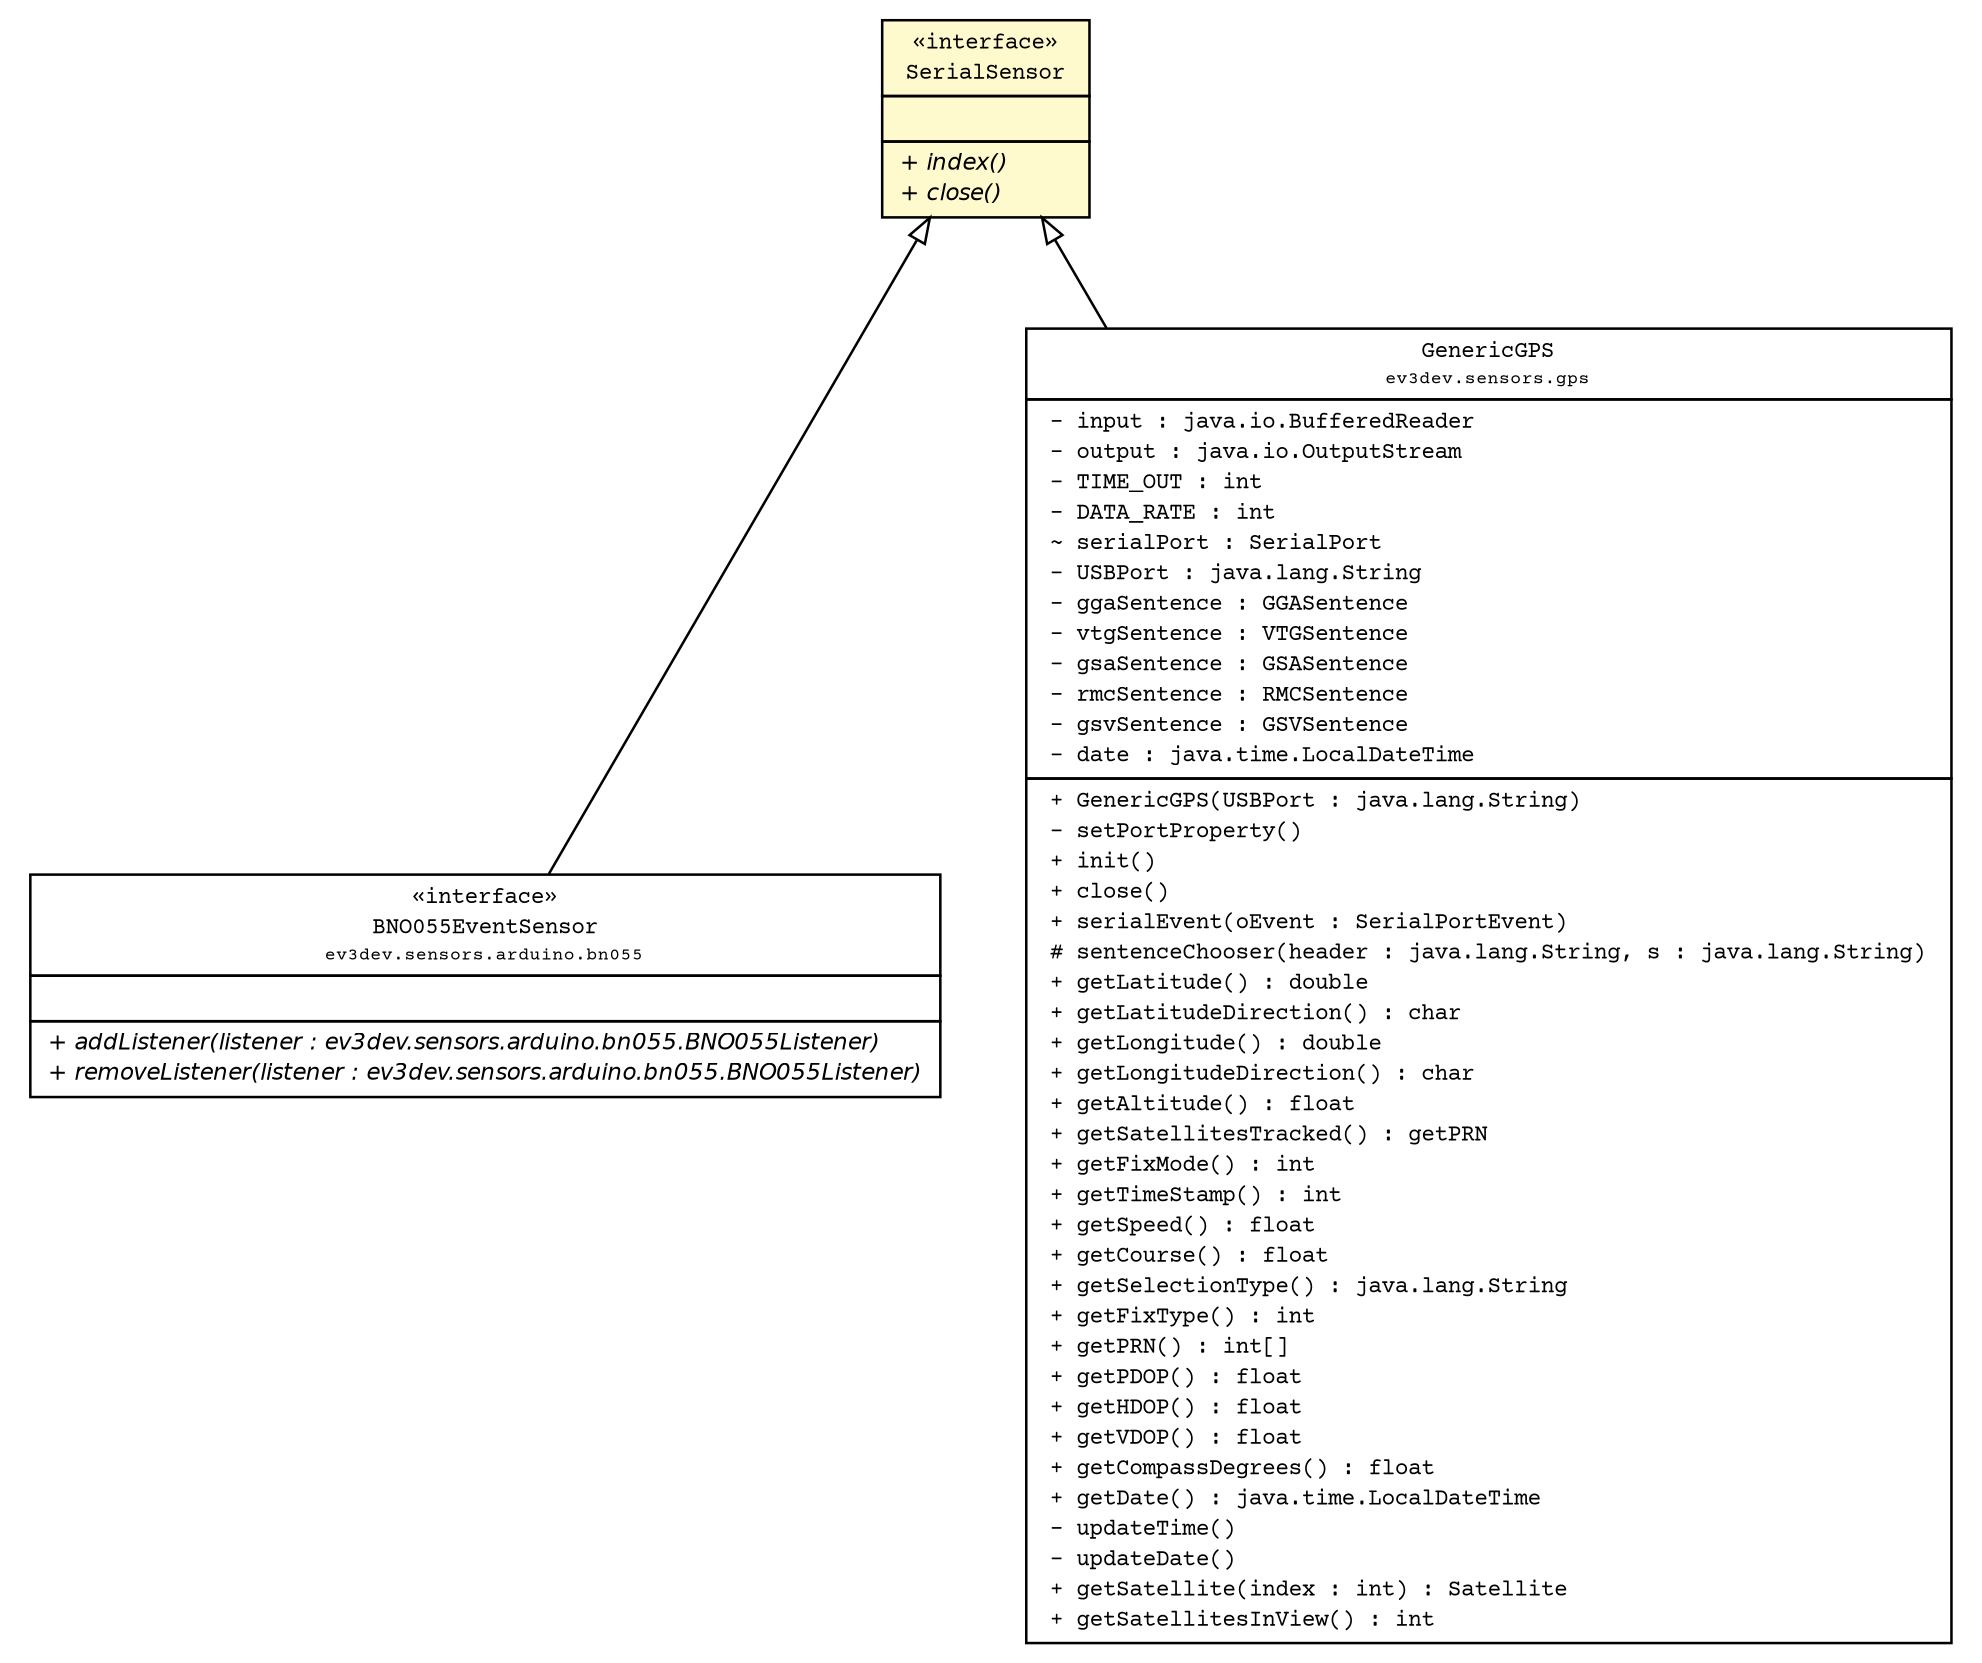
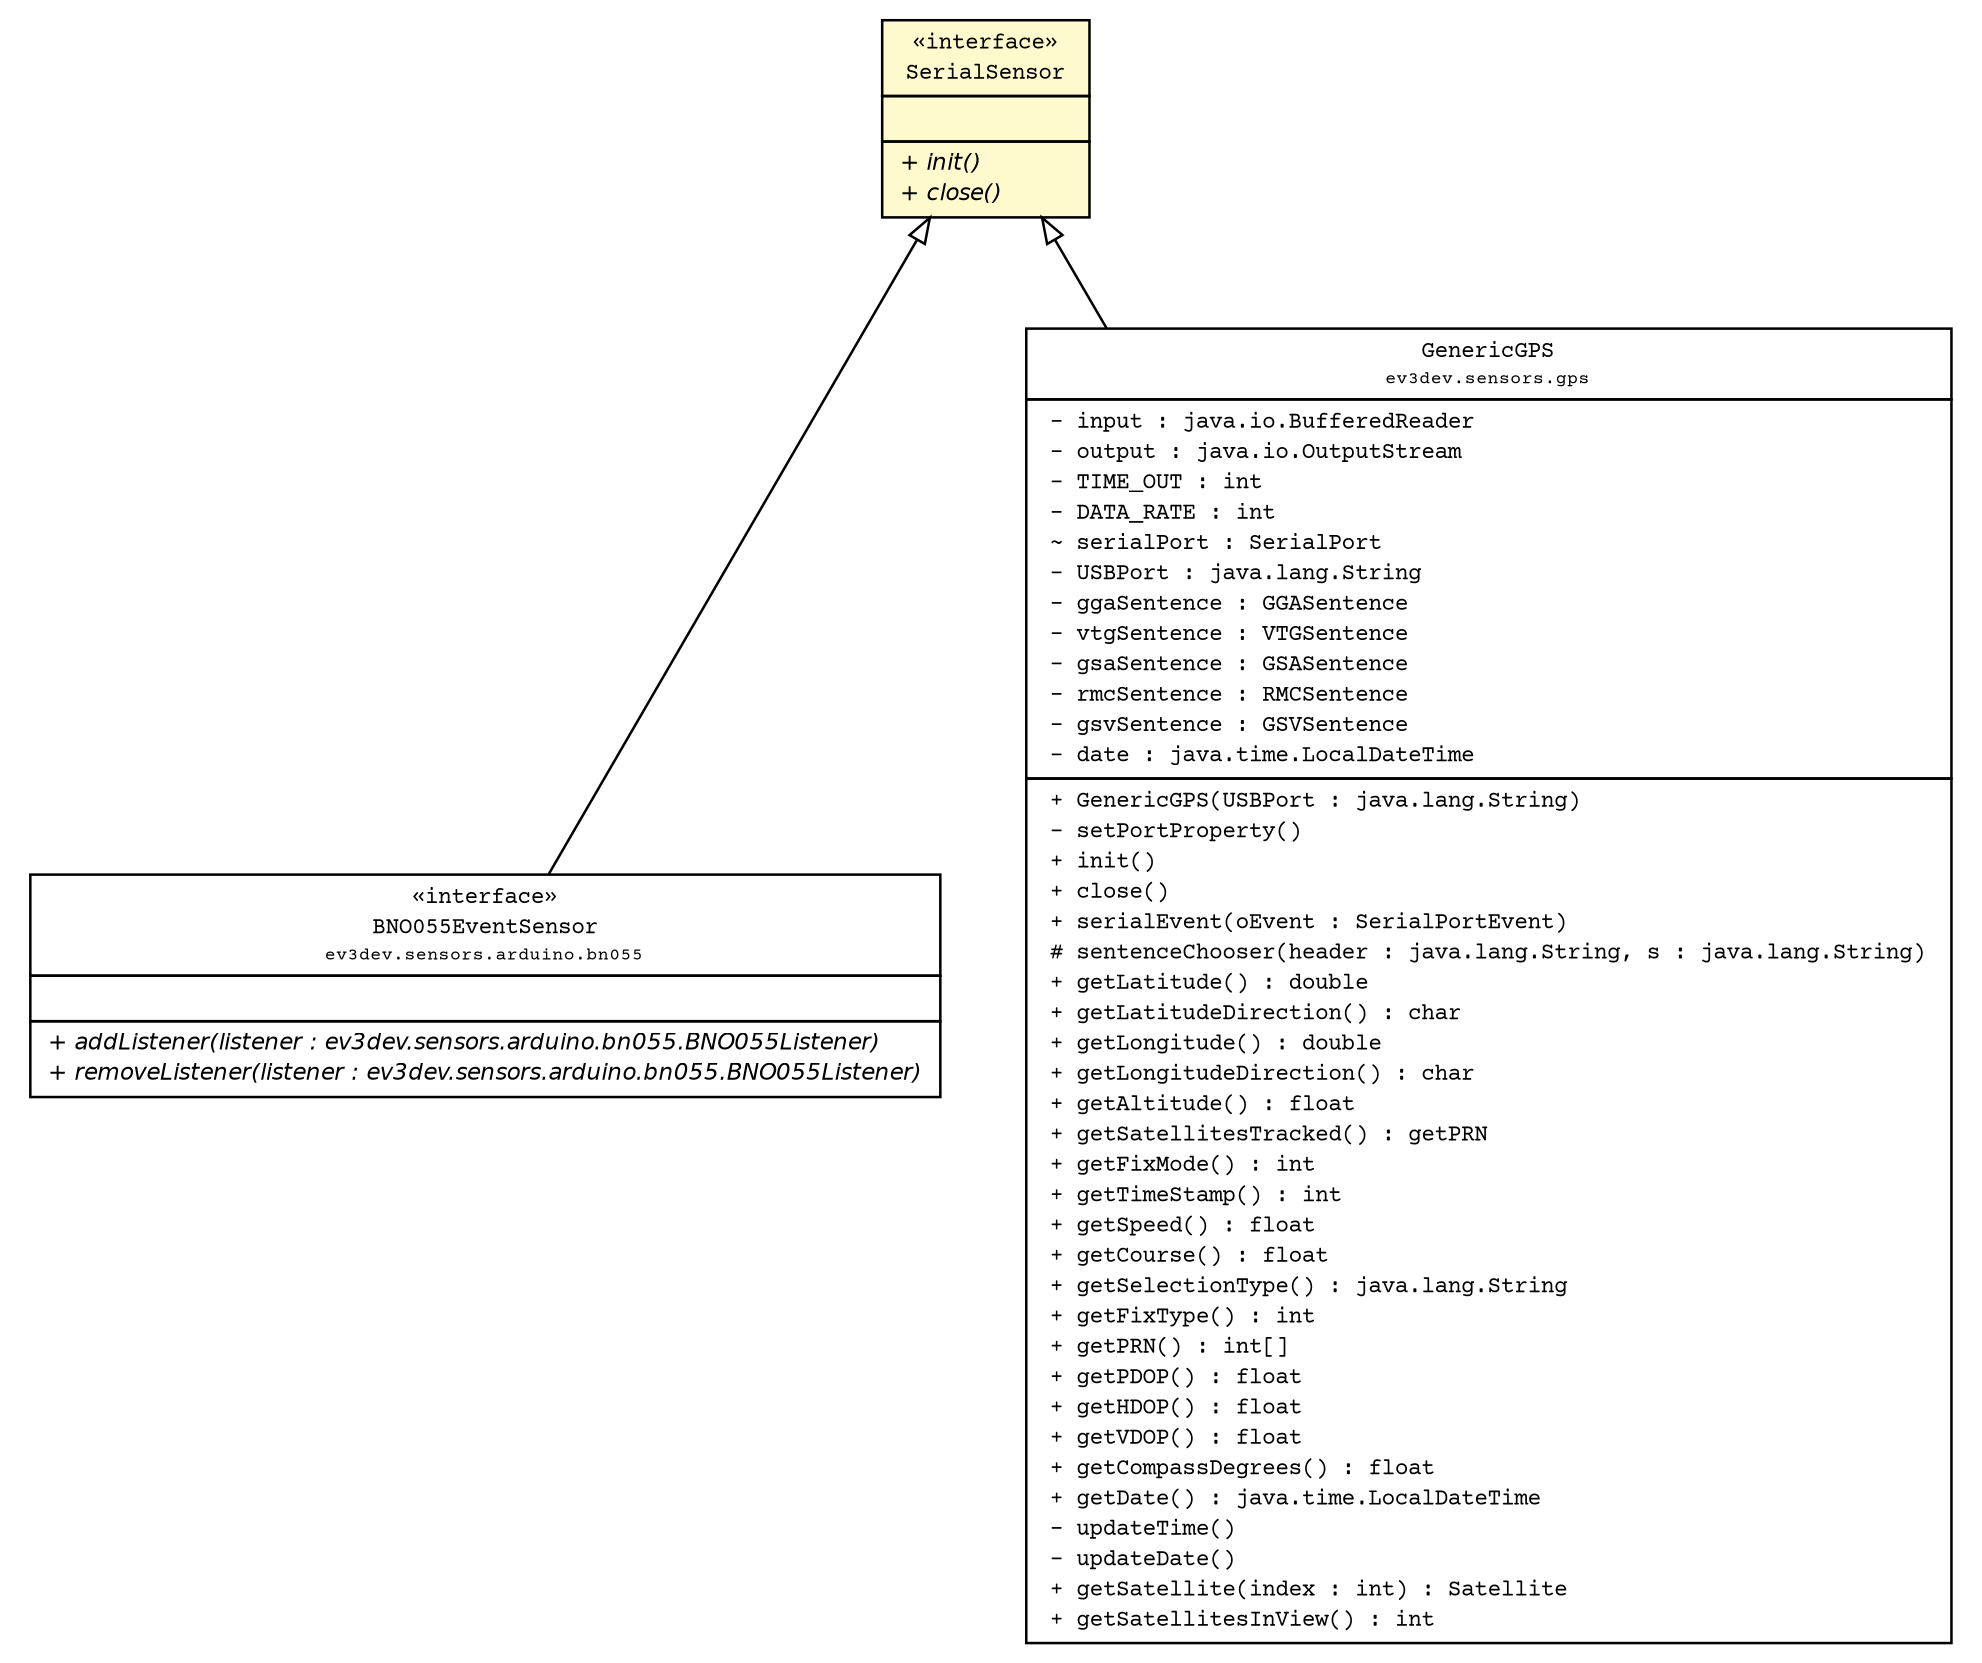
node "SerialSensor": text "+ index()" -> "+ init()"
